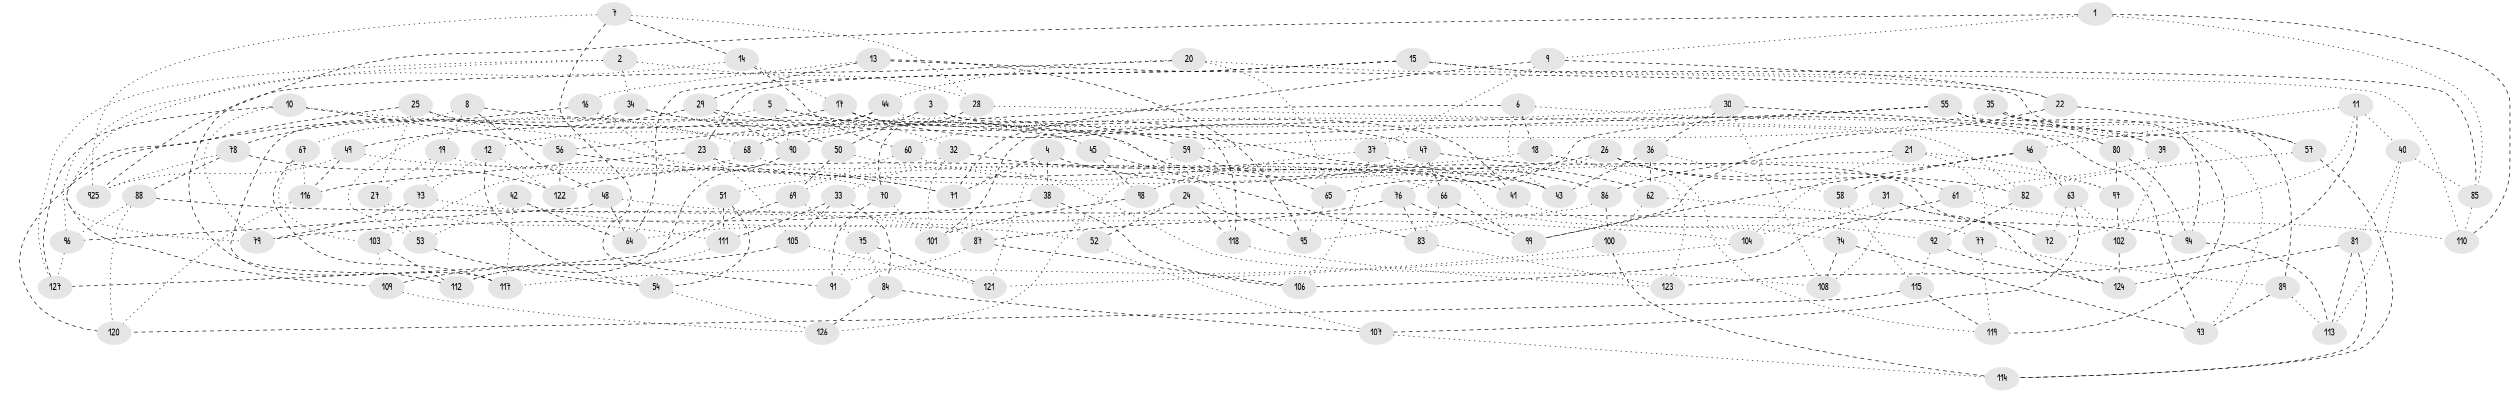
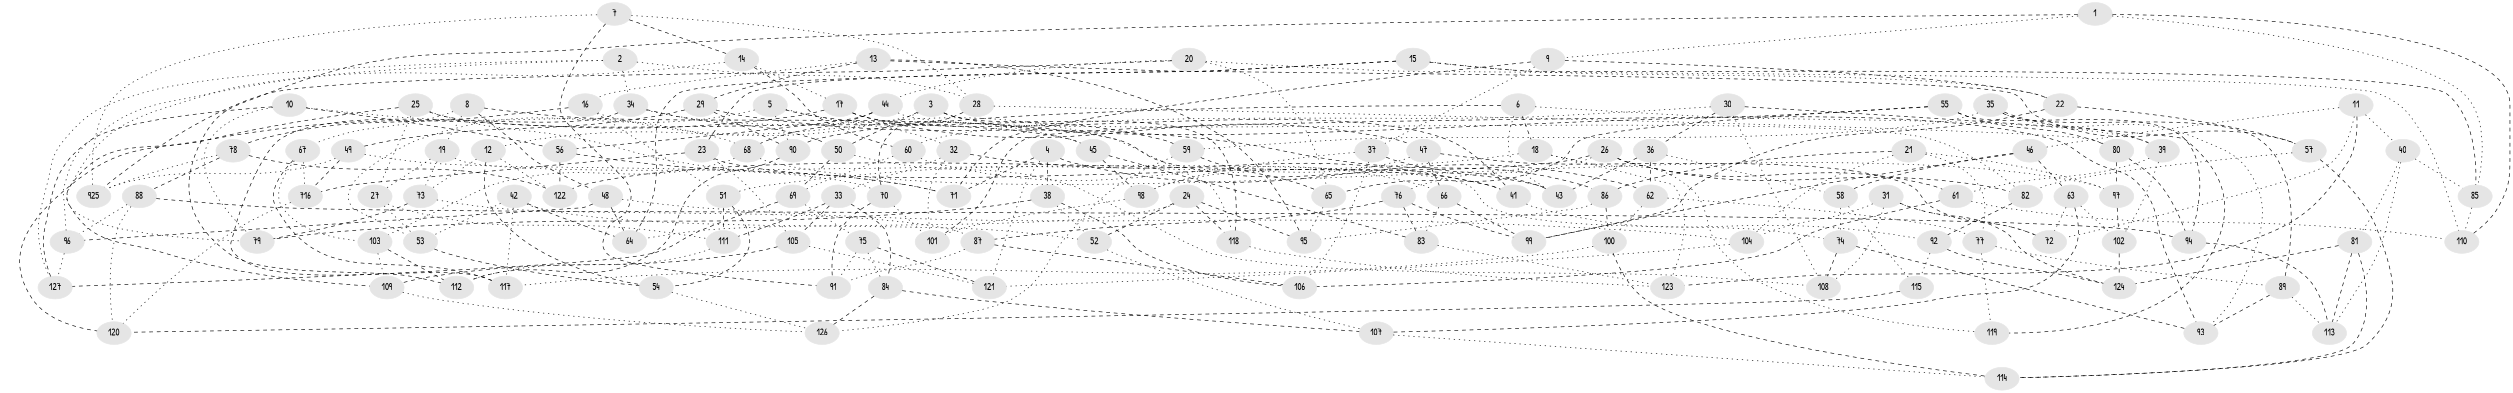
node "116": label "116" -> "716"
edge "98" -- "101": style dashed -> dotted
edge "115" -- "119": removed
